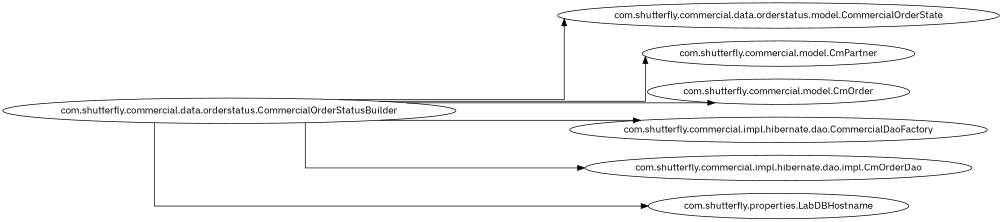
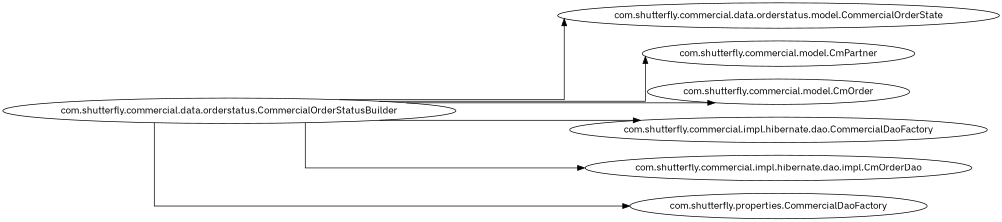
node "com.shutterfly.properties.LabDBHostname": label "com.shutterfly.properties.LabDBHostname" -> "com.shutterfly.properties.CommercialDaoFactory"
